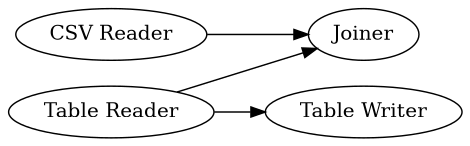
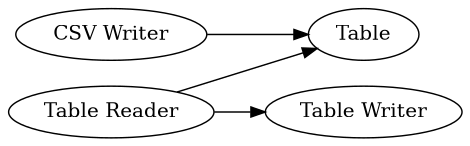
node "CSV Reader": label "CSV Reader" -> "CSV Writer"
node "Joiner": label "Joiner" -> "Table"
